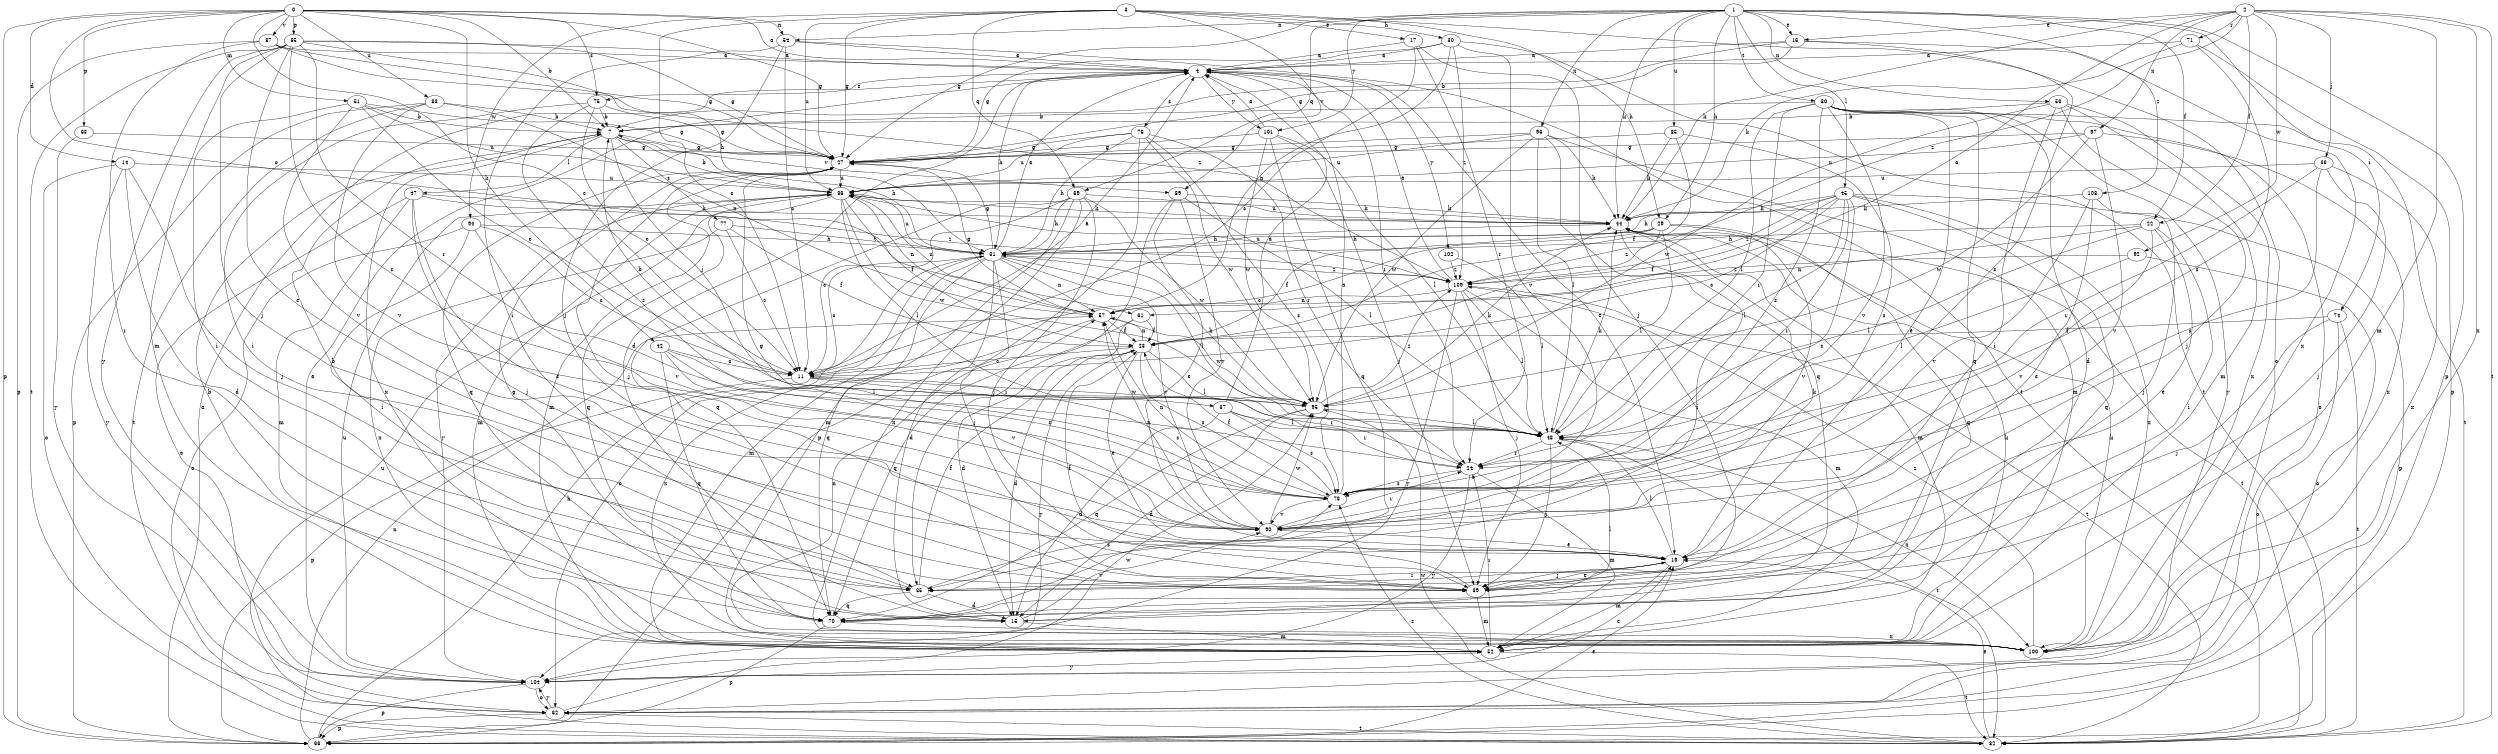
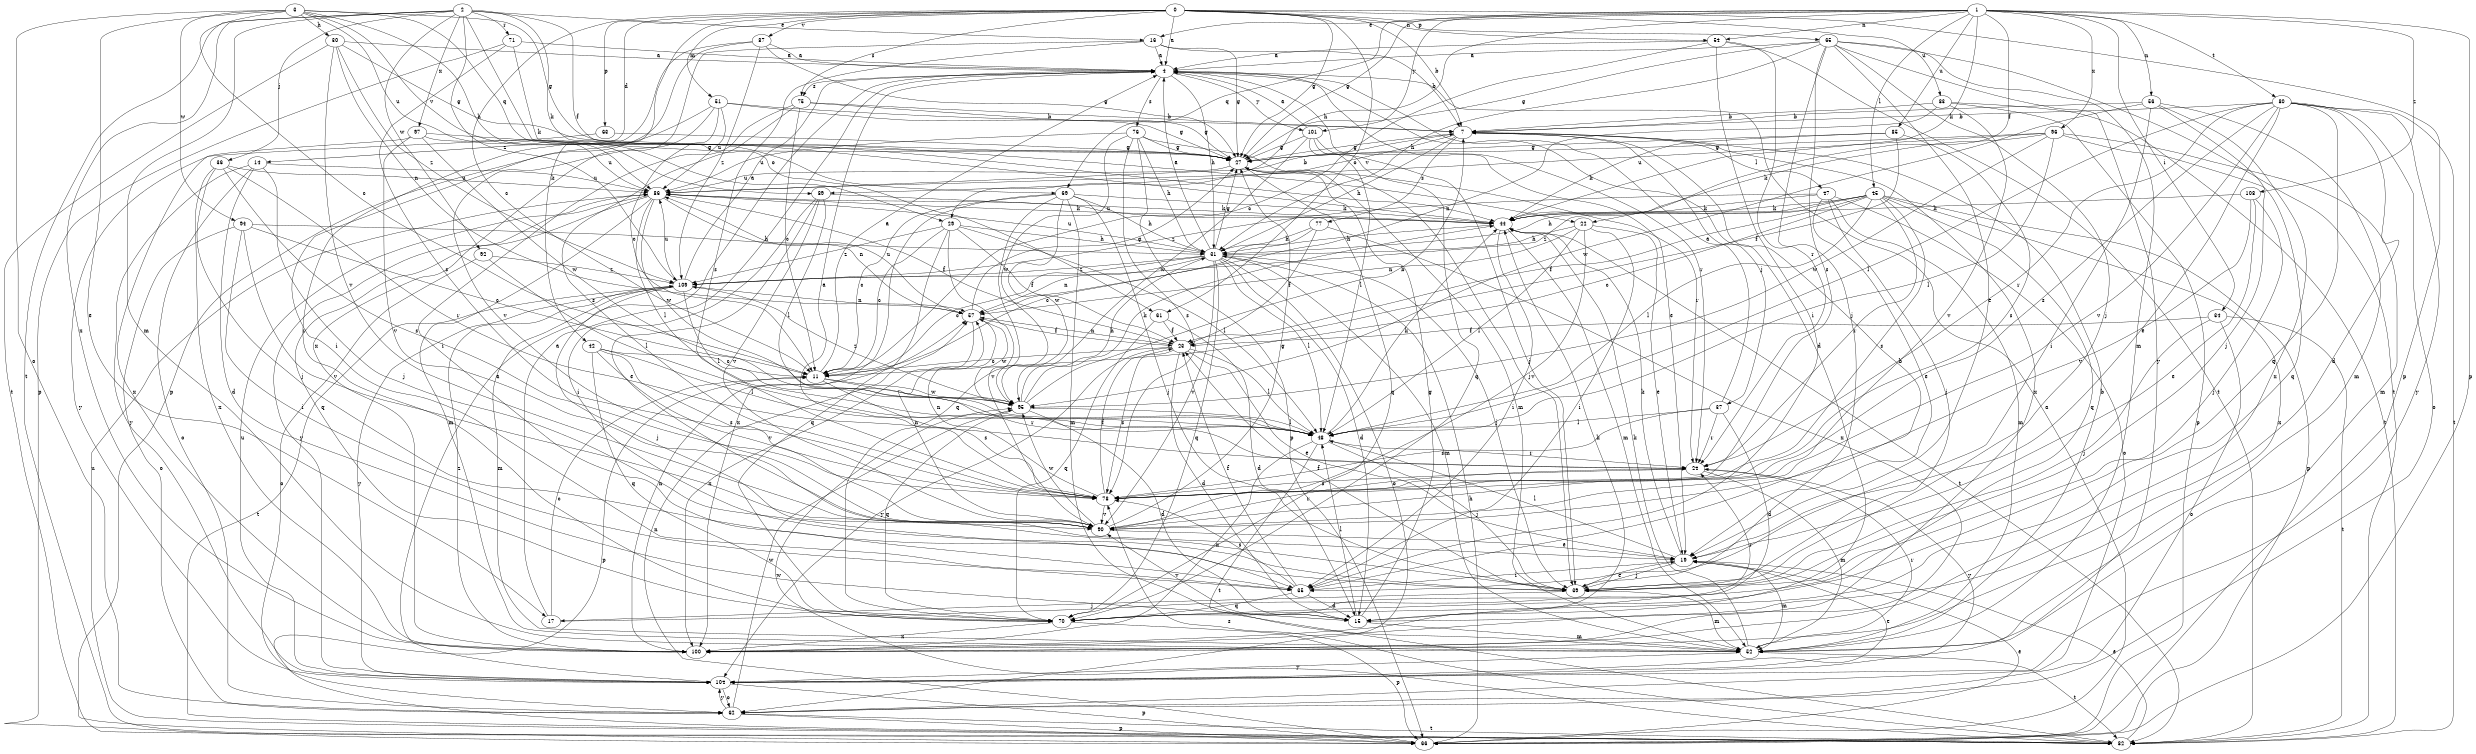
edge "77" -> "31": label "t" -> "h"
node "102": removed
node "74": label "74" -> "34"
edge "17" -> "39": reversed
